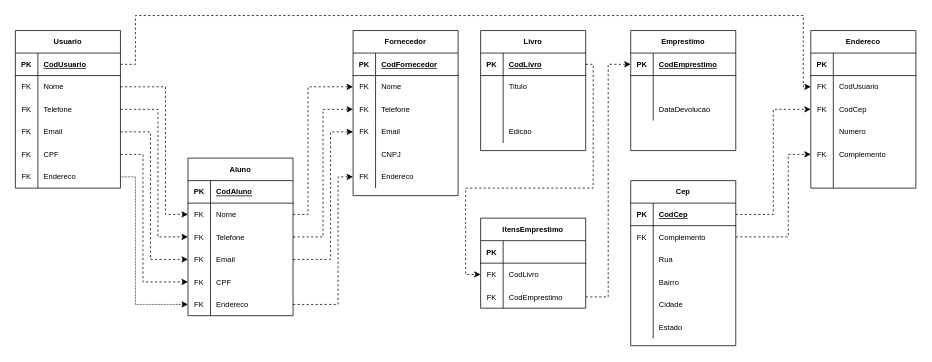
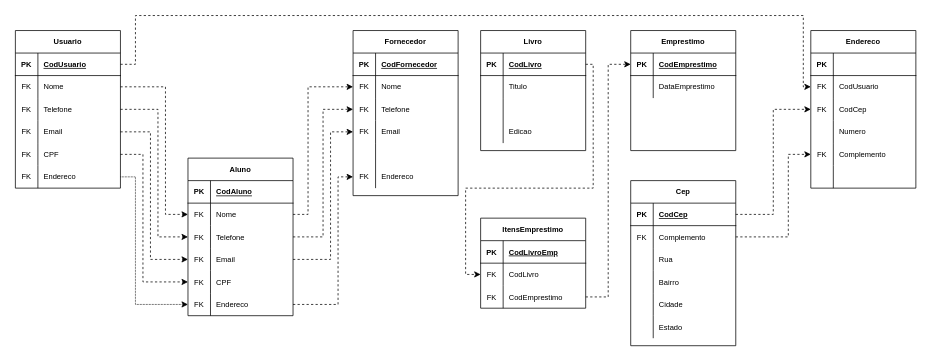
node "DataEmprestimo": added
node "DataDevolucao": removed
node "CNPJ": removed
node "CodLivroEmp": added
